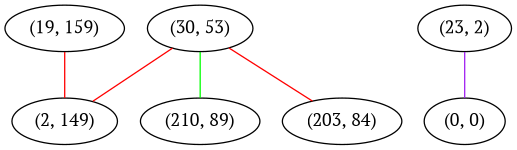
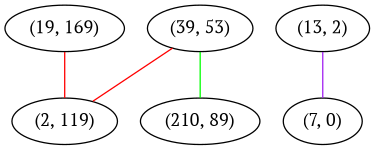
node "(19, 159)": label "(19, 159)" -> "(19, 169)"
node "(30, 53)": label "(30, 53)" -> "(39, 53)"
node "(23, 2)": label "(23, 2)" -> "(13, 2)"
node "(2, 149)": label "(2, 149)" -> "(2, 119)"
node "(203, 84)": removed
node "(0, 0)": label "(0, 0)" -> "(7, 0)"
